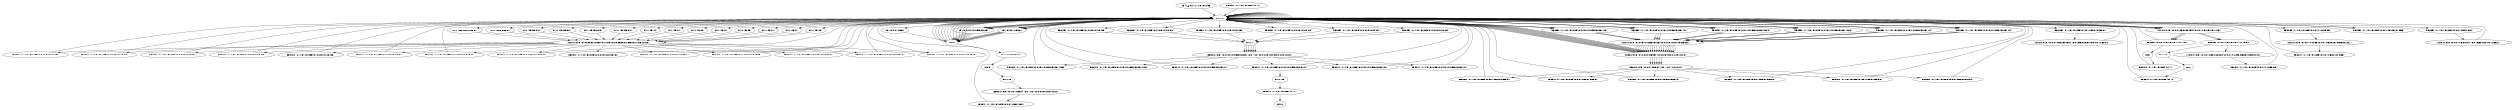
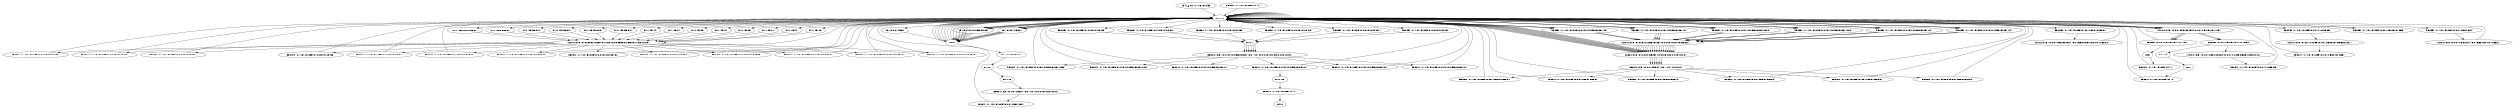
node "fieldput <zMultiMessage: java.lang.String tc2>": removed
node "lang 0": label "lang 0" -> "push 0"
